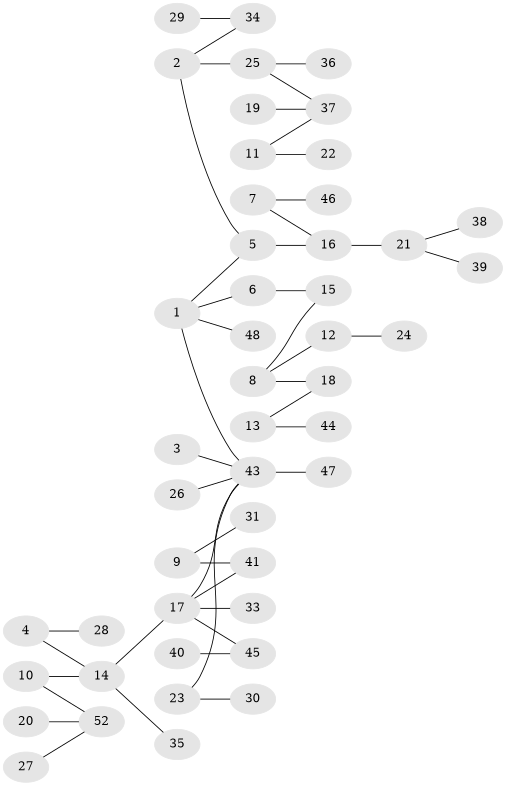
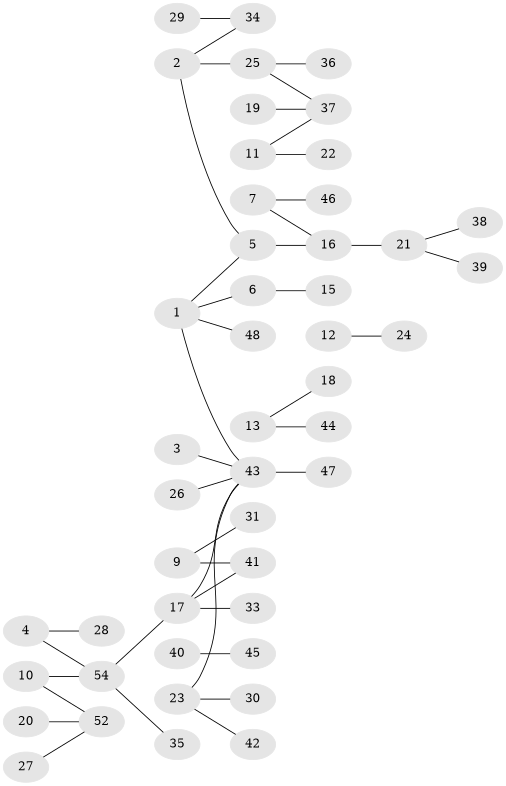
node "8": removed
edge "17" -- "45": removed
node "14": label "14" -> "54"
node "42": added
